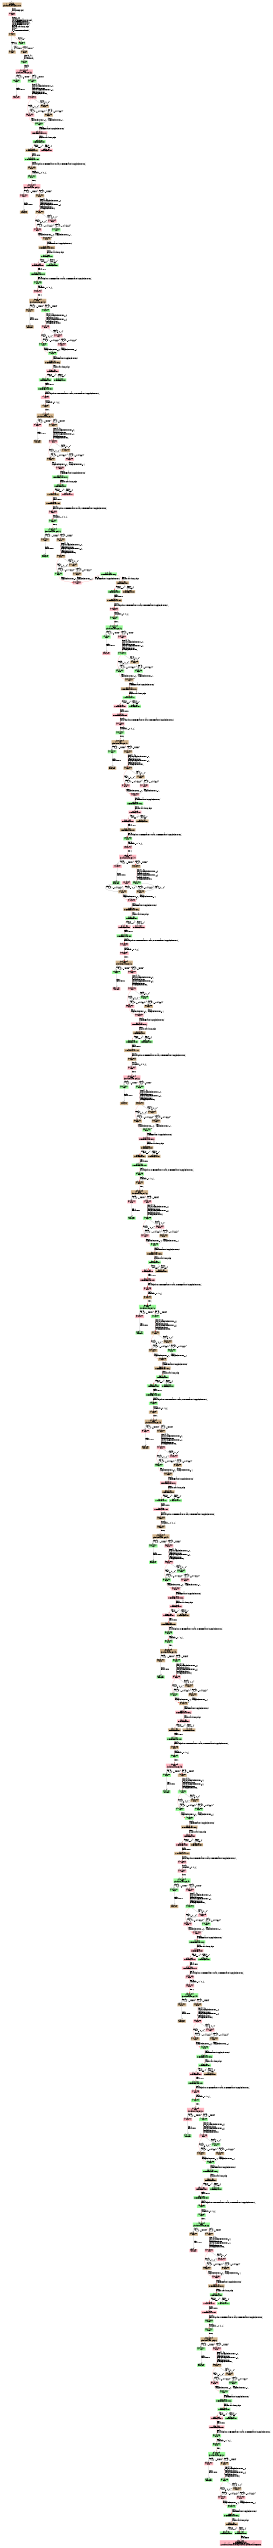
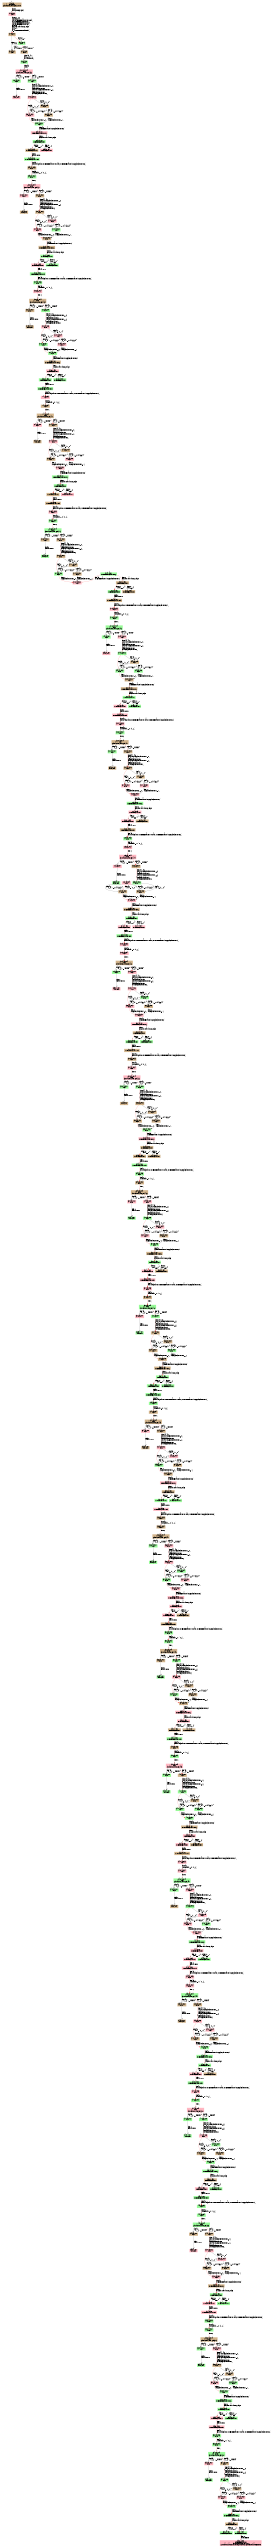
node "5258 @ N28 main": label "5258 @ N28 main" -> "5258 @ N28 true"
node "5476 @ N21 main": fillcolor lightpink -> palegreen
